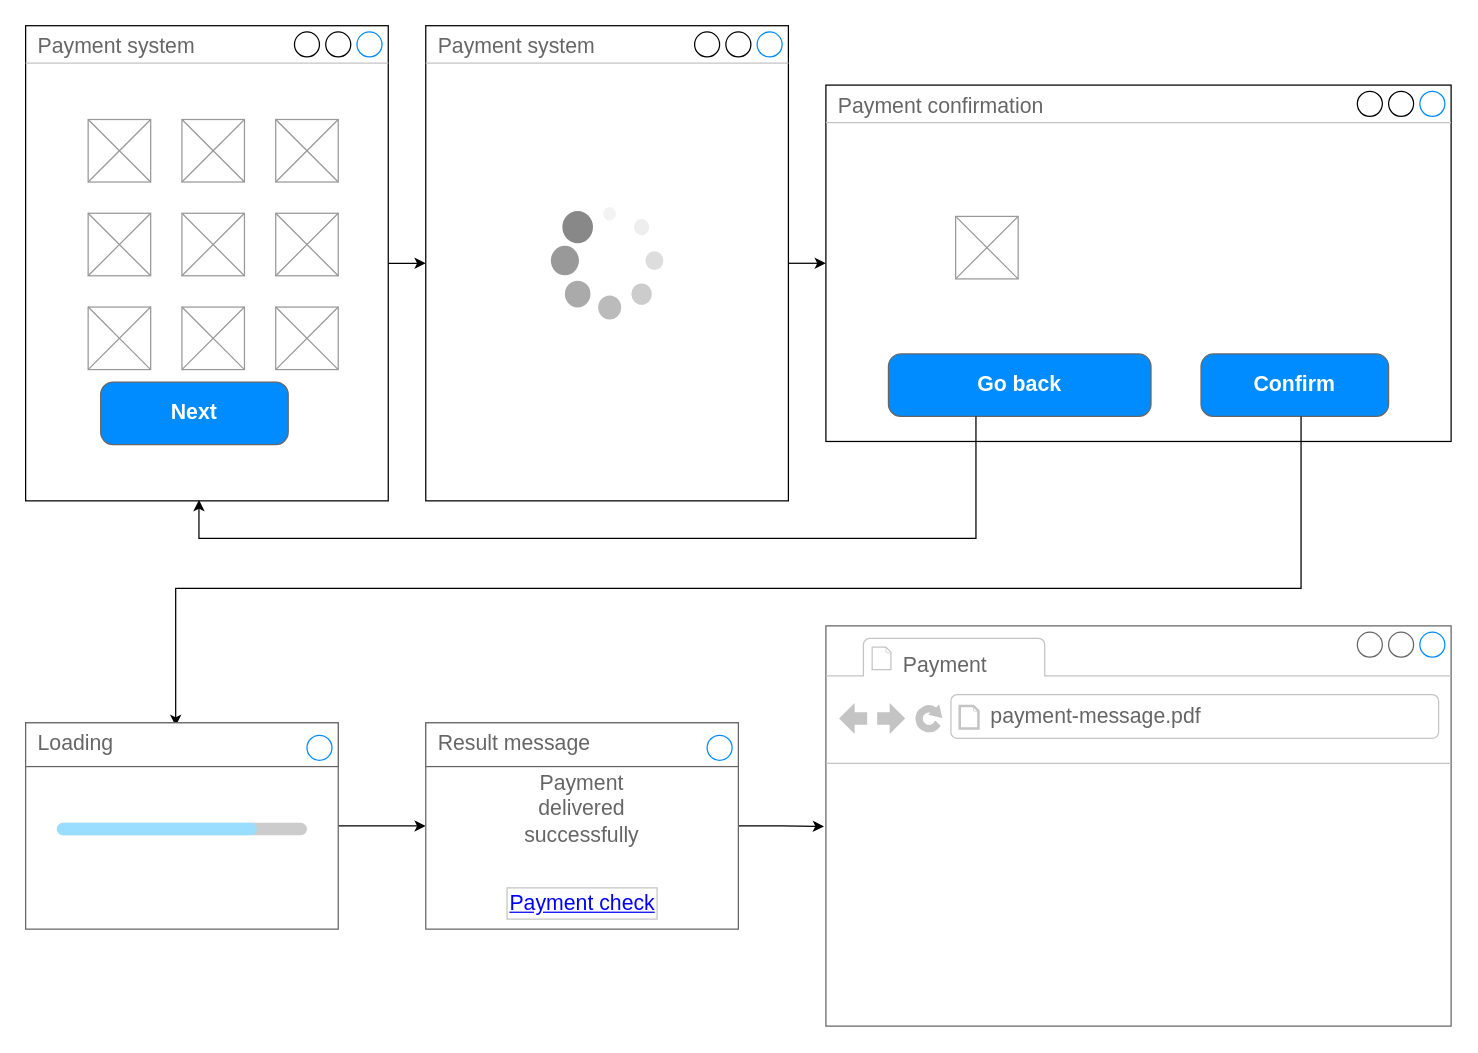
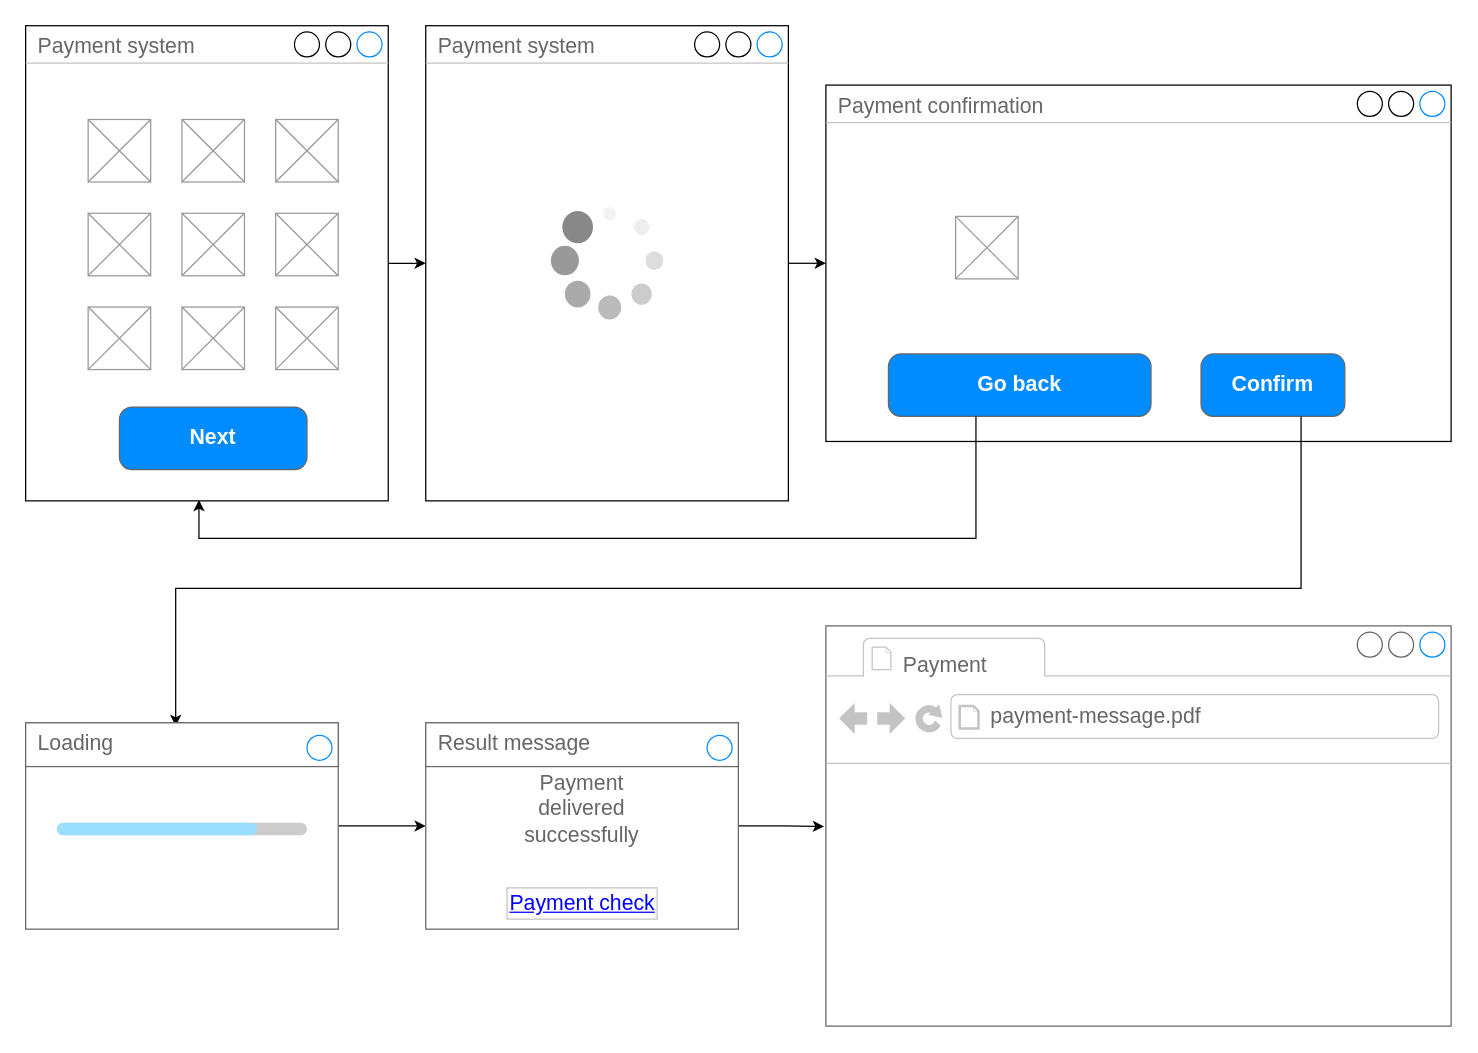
node "Confirm": size 188x63 -> 144x63
node "Next": moved (194, 413) -> (213, 438)
